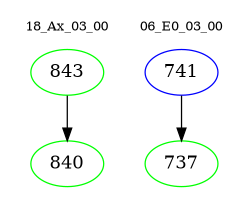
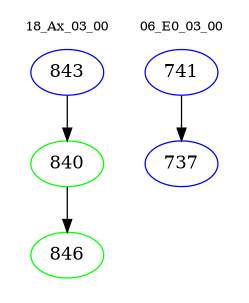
node "843": color green -> blue
node "737": color green -> blue
node "846": added
